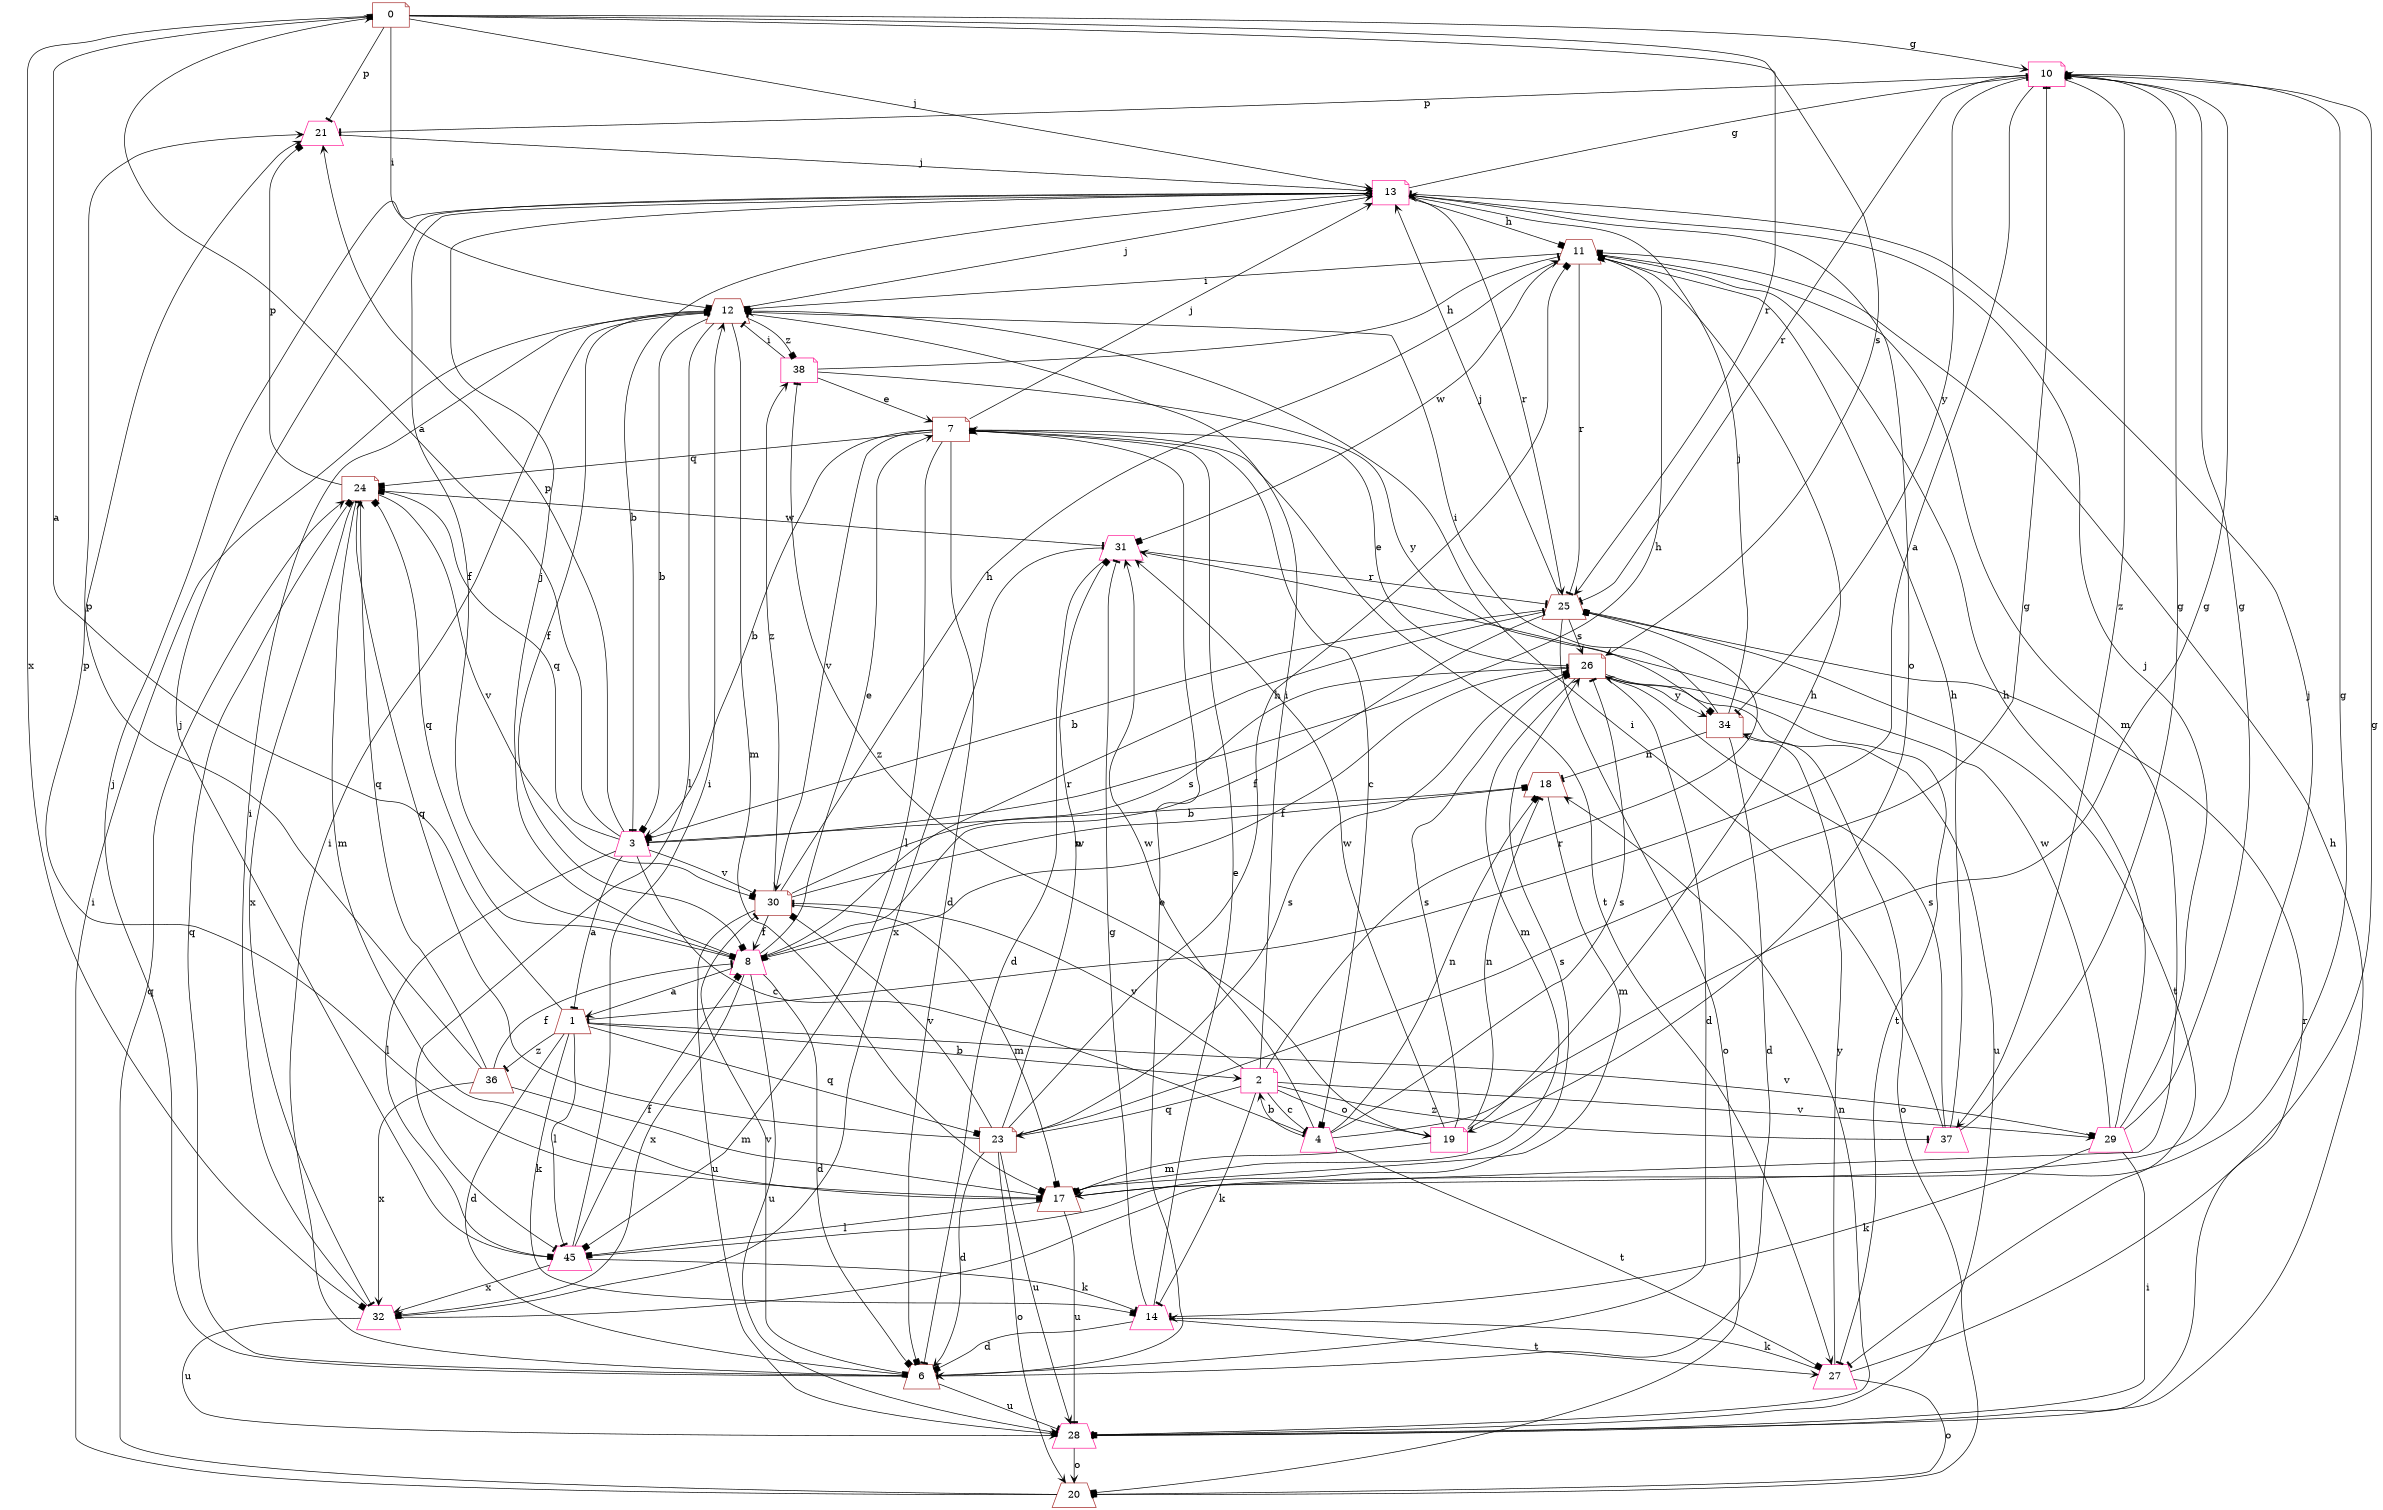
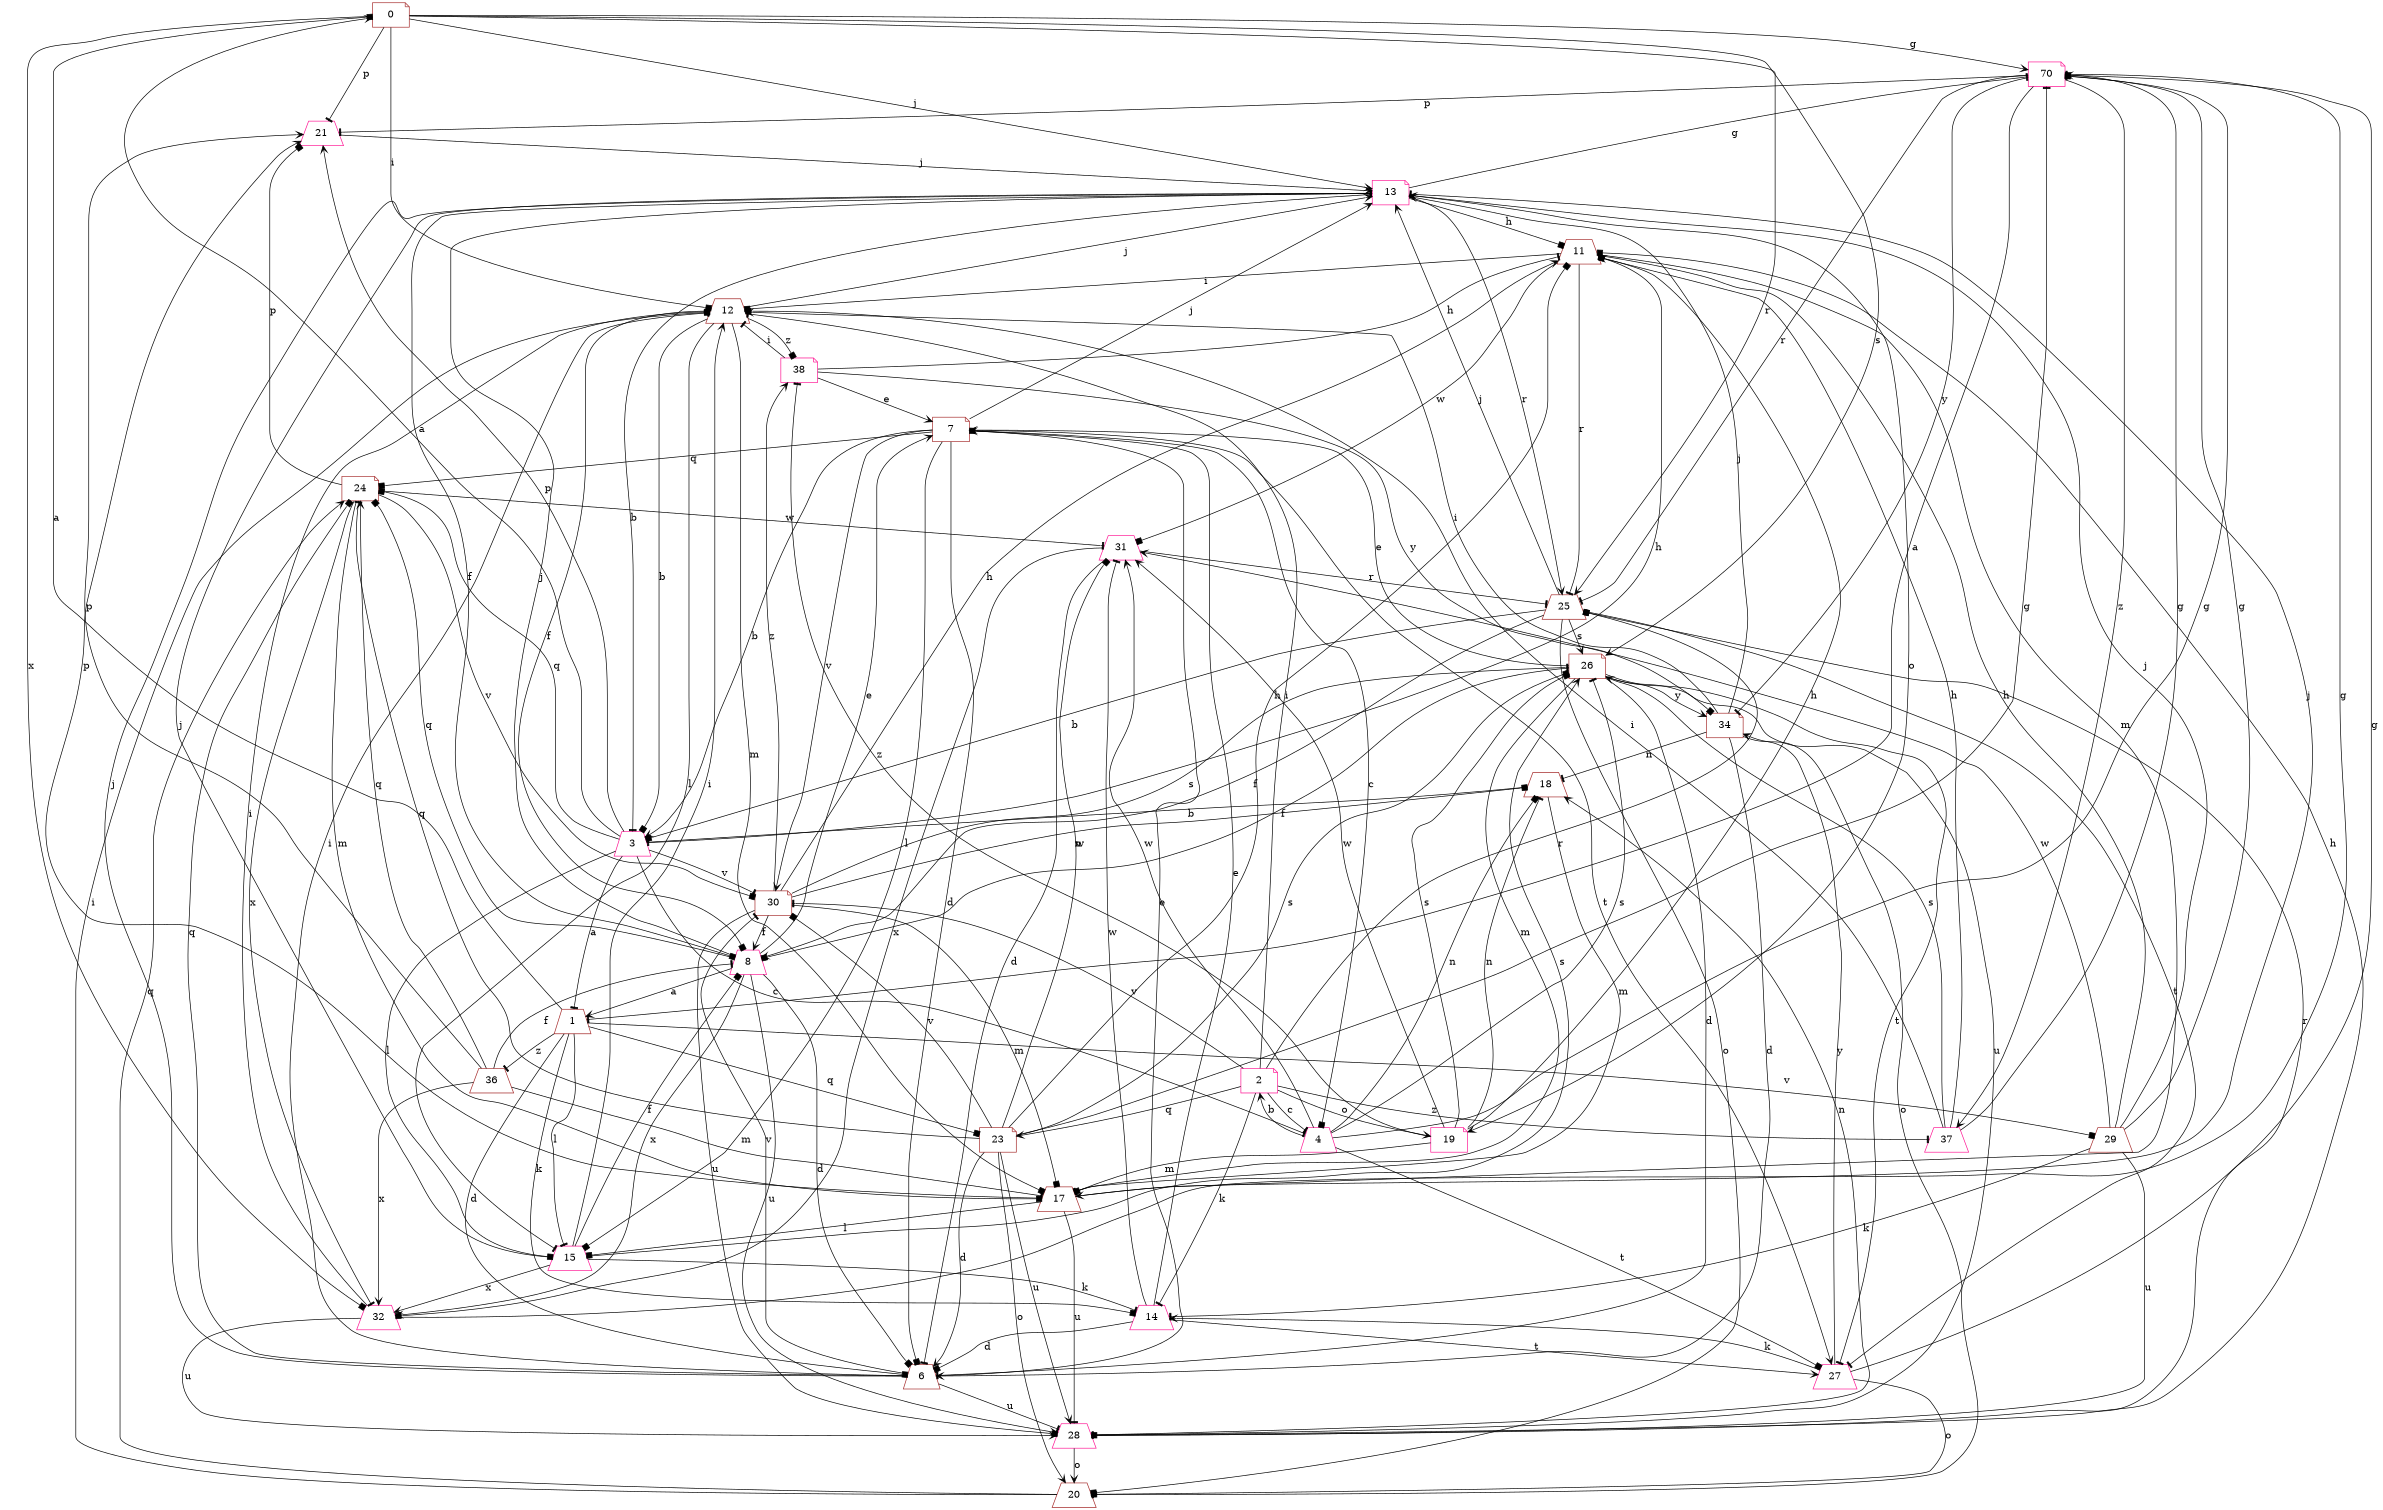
node "10": label "10" -> "70"
edge "8" -> "25": removed, label "r"
edge "14" -> "31": label "g" -> "w"
edge "1" -> "2": removed, label "b"
edge "2" -> "29": removed, label "v"
node "29": color deeppink -> brown
node "45": label "45" -> "15"
edge "29" -> "28": label "i" -> "u"
